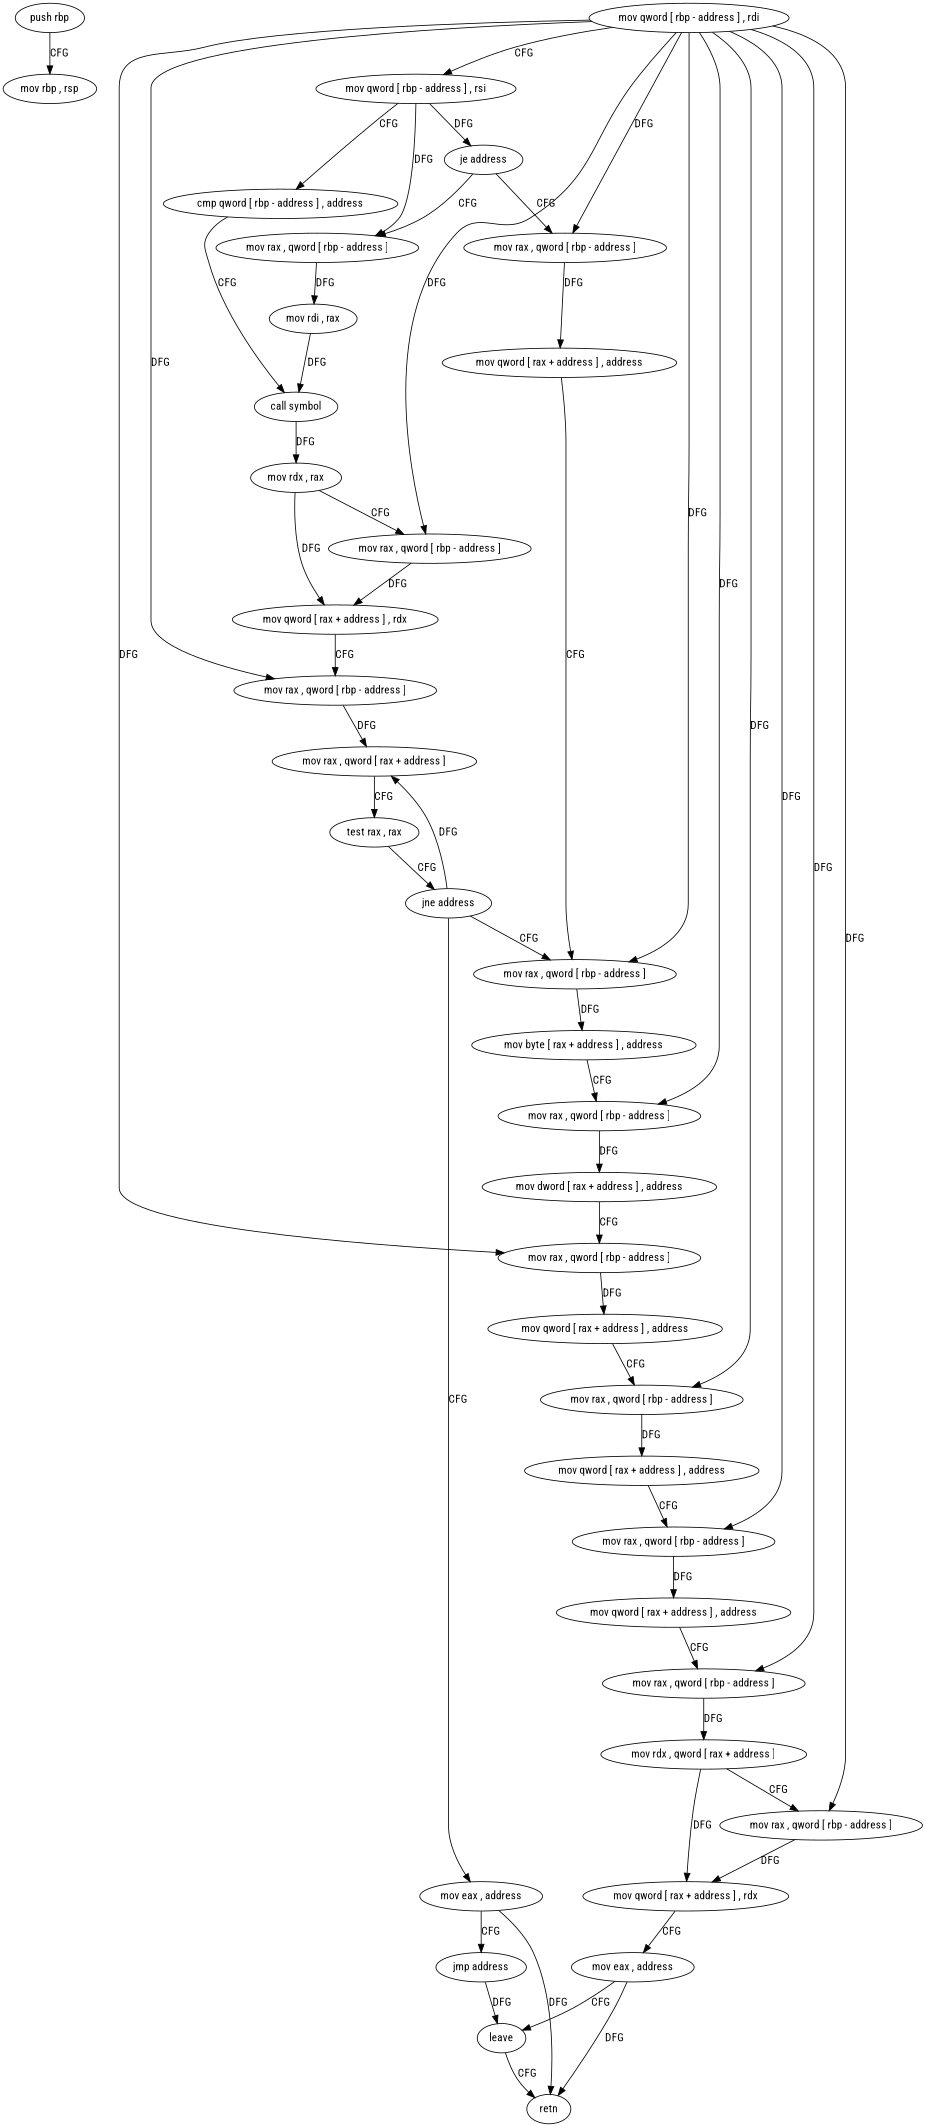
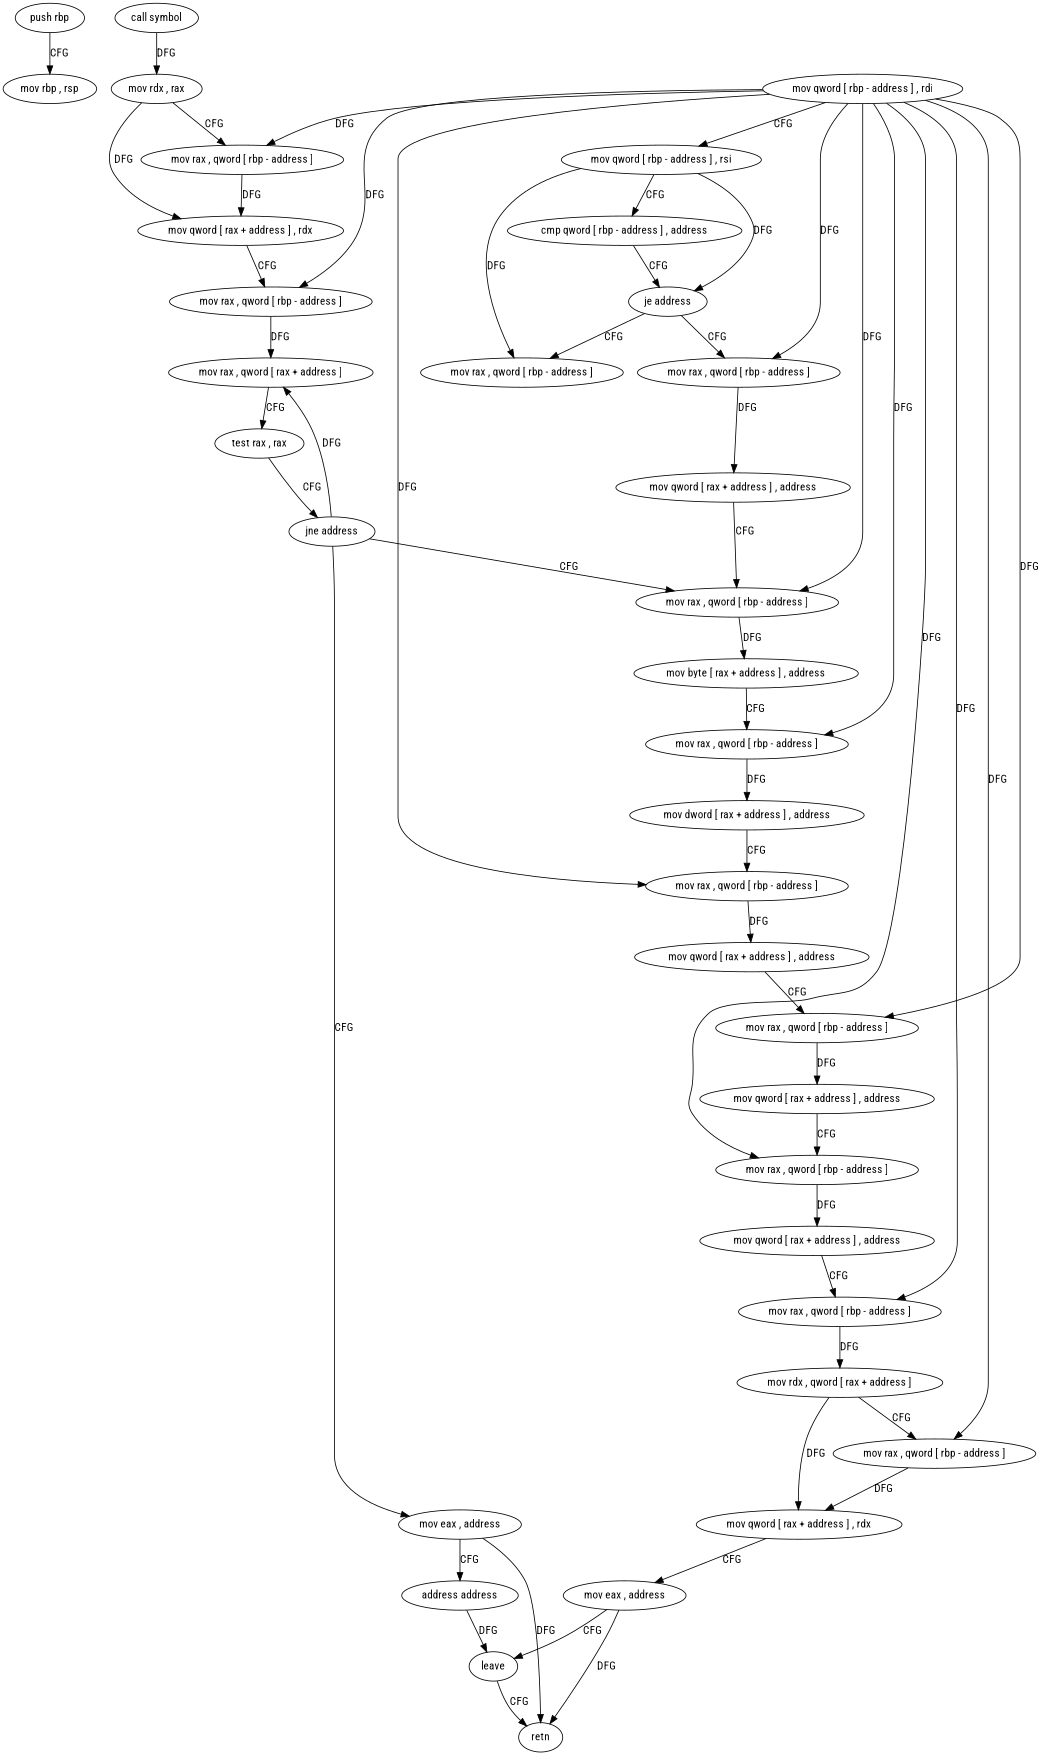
edge "cmp qword [ rbp - address ] , address" -> "call symbol": now "cmp qword [ rbp - address ] , address" -> "je address"
node "mov rdi , rax": removed
node "jmp address": label "jmp address" -> "address address"
